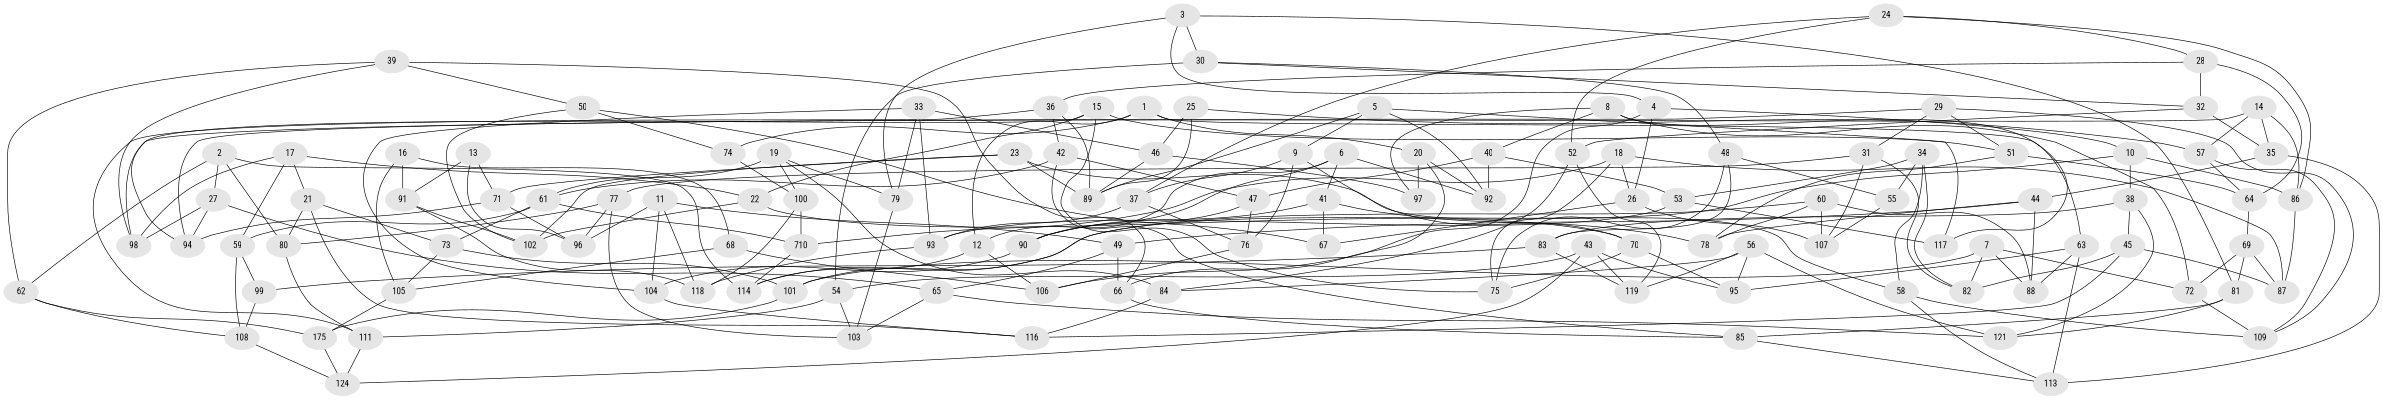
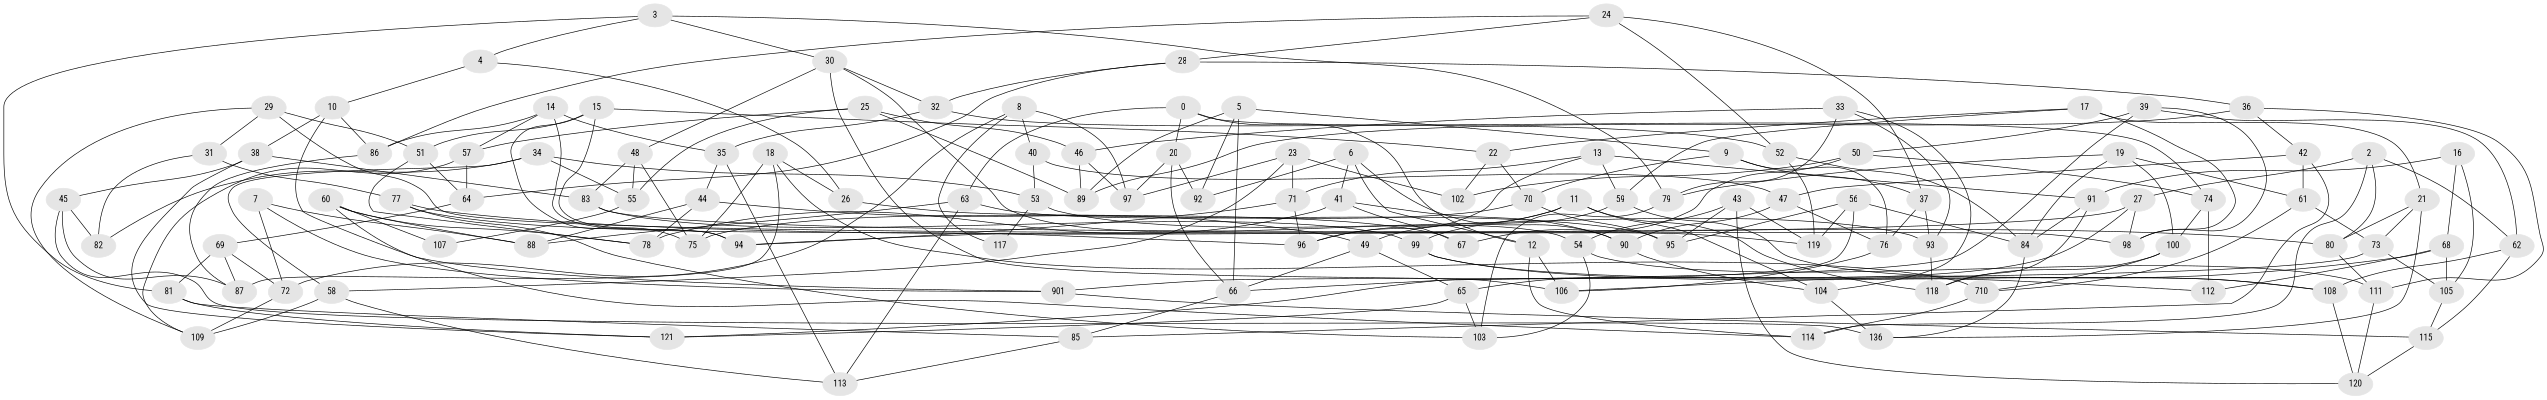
node "1": label "1" -> "0"
edge "5" -- "117": now "5" -- "66"
edge "25" -- "55": added
edge "23" -- "89": now "23" -- "97"
edge "40" -- "92": removed
edge "31" -- "107": removed
edge "91" -- "102": now "91" -- "84"
edge "61" -- "59": now "13" -- "59"
edge "26" -- "107": removed
edge "4" -- "106": now "30" -- "106"
edge "7" -- "82": removed
node "101": label "101" -> "901"
node "112": added
node "175": label "175" -> "115"
node "116": label "116" -> "136"
node "124": label "124" -> "120"
